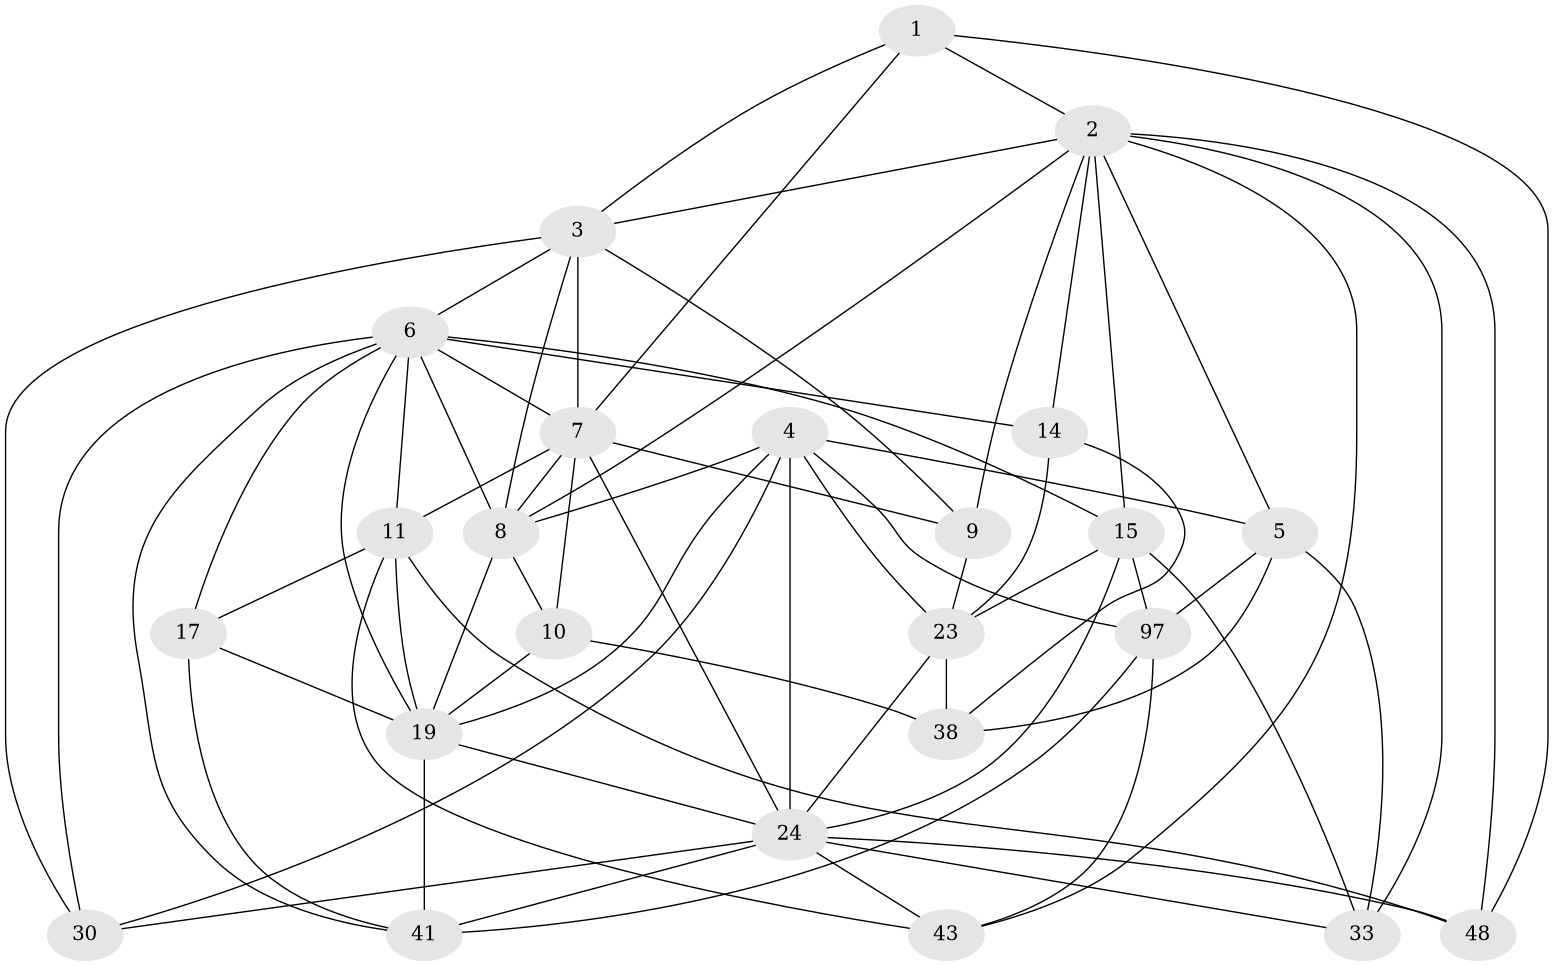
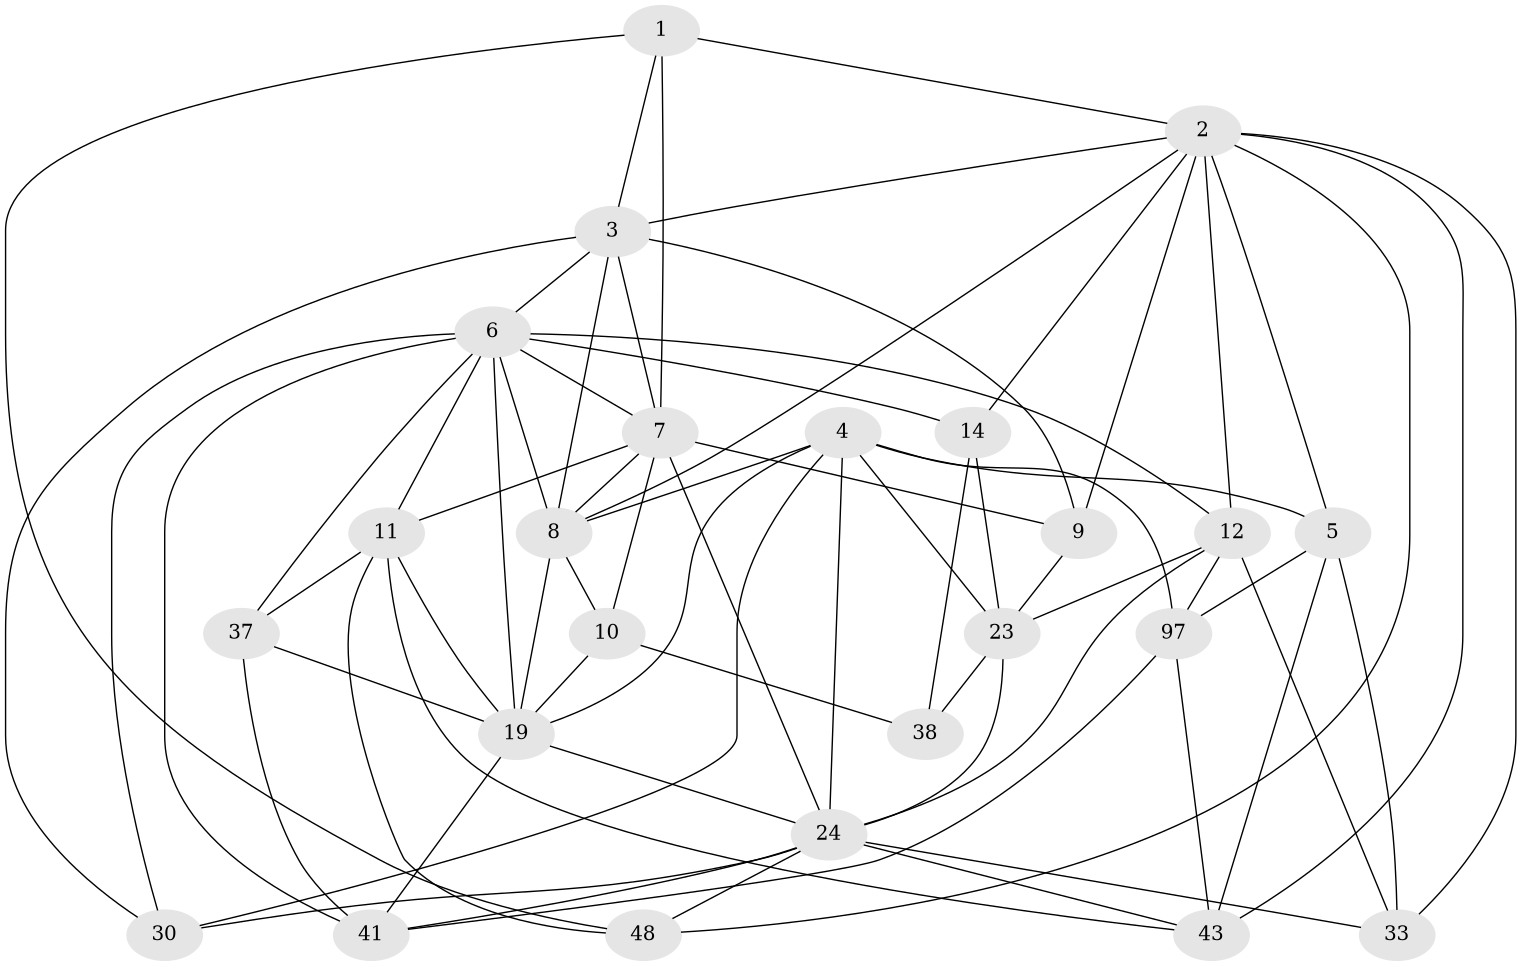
node "15": label "15" -> "12"
node "17": label "17" -> "37"
edge "5" -- "38": now "5" -- "43"
